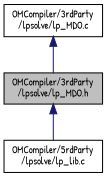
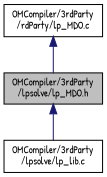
node "OMCompiler/3rdParty /lpsolve/lp_MDO.c": label "OMCompiler/3rdParty /lpsolve/lp_MDO.c" -> "OMCompiler/3rdParty /rdParty/lp_MDO.c"
node "OMCompiler/5rdParty /lpsolve/lp_lib.c": label "OMCompiler/5rdParty /lpsolve/lp_lib.c" -> "OMCompiler/3rdParty /lpsolve/lp_lib.c"
